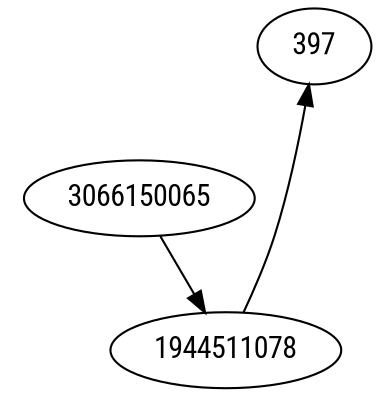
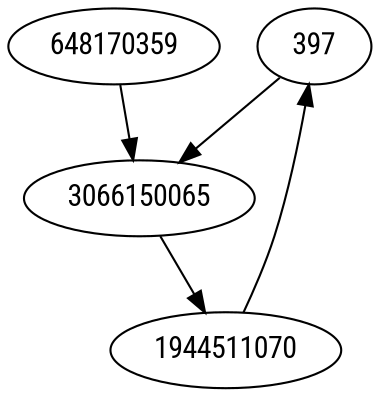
node "648170359": added
edge "397" -> "3066150065": added
node "1944511078": label "1944511078" -> "1944511070"
